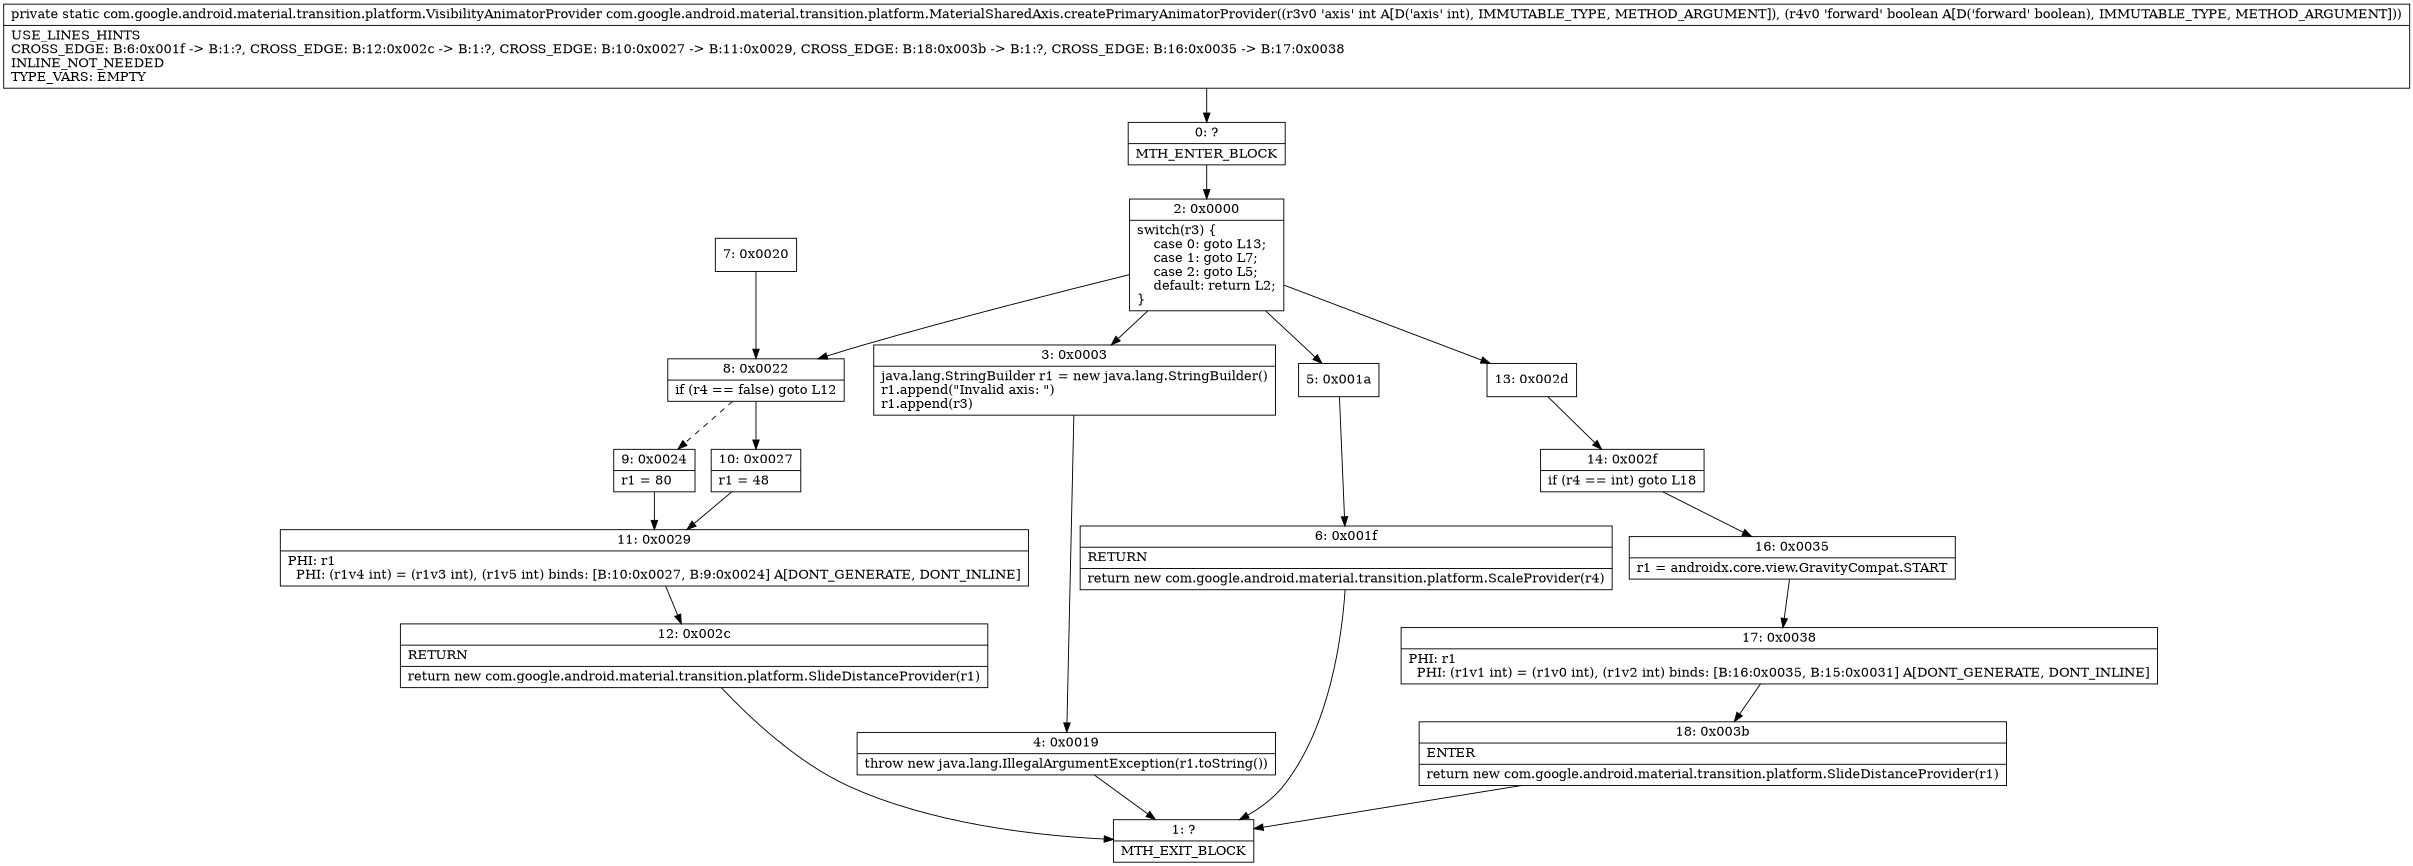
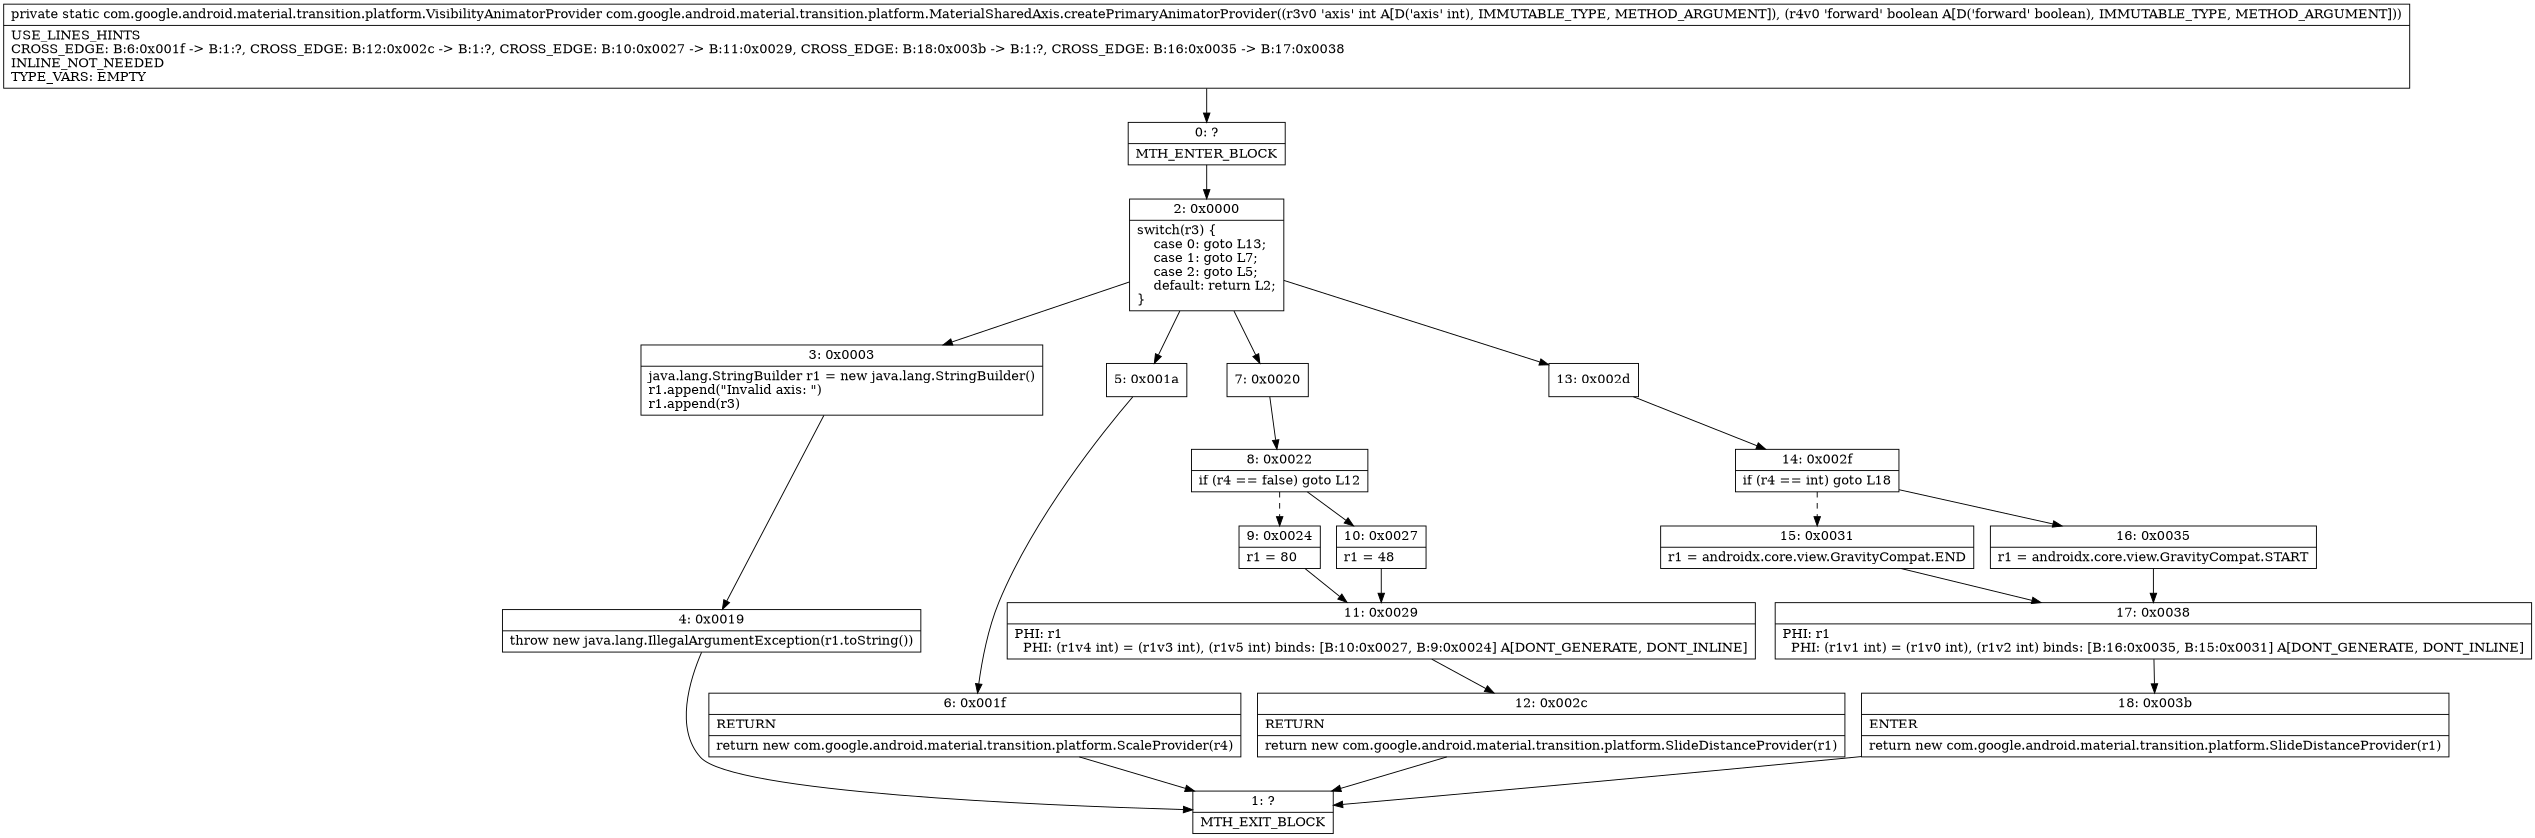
edge "2: 0x0000" -> "8: 0x0022": now "2: 0x0000" -> "7: 0x0020"
node "15: 0x0031": added
